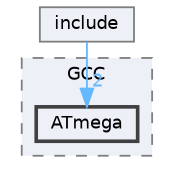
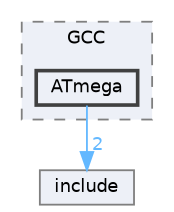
edge "include" -> "ATmega": reversed
